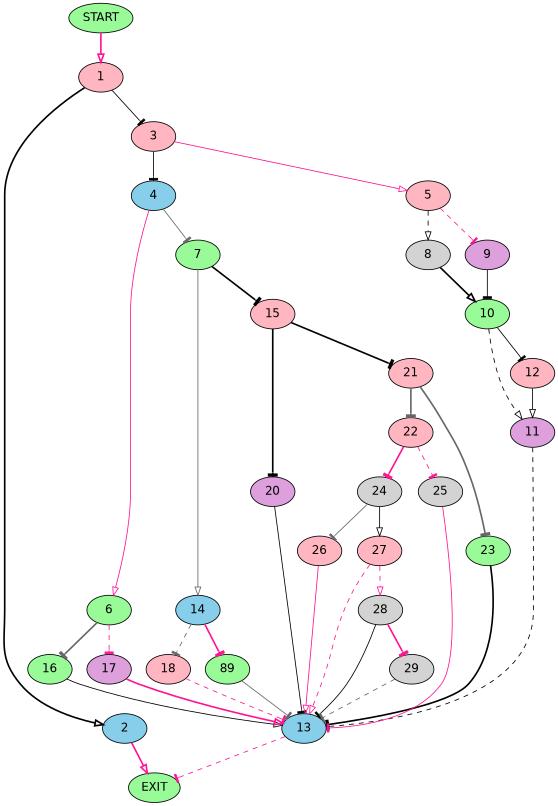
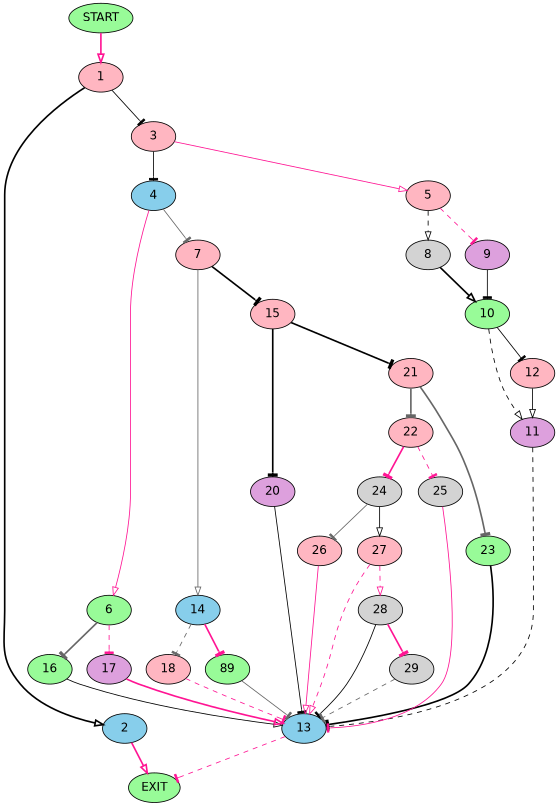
node "7": fillcolor palegreen -> lightpink
